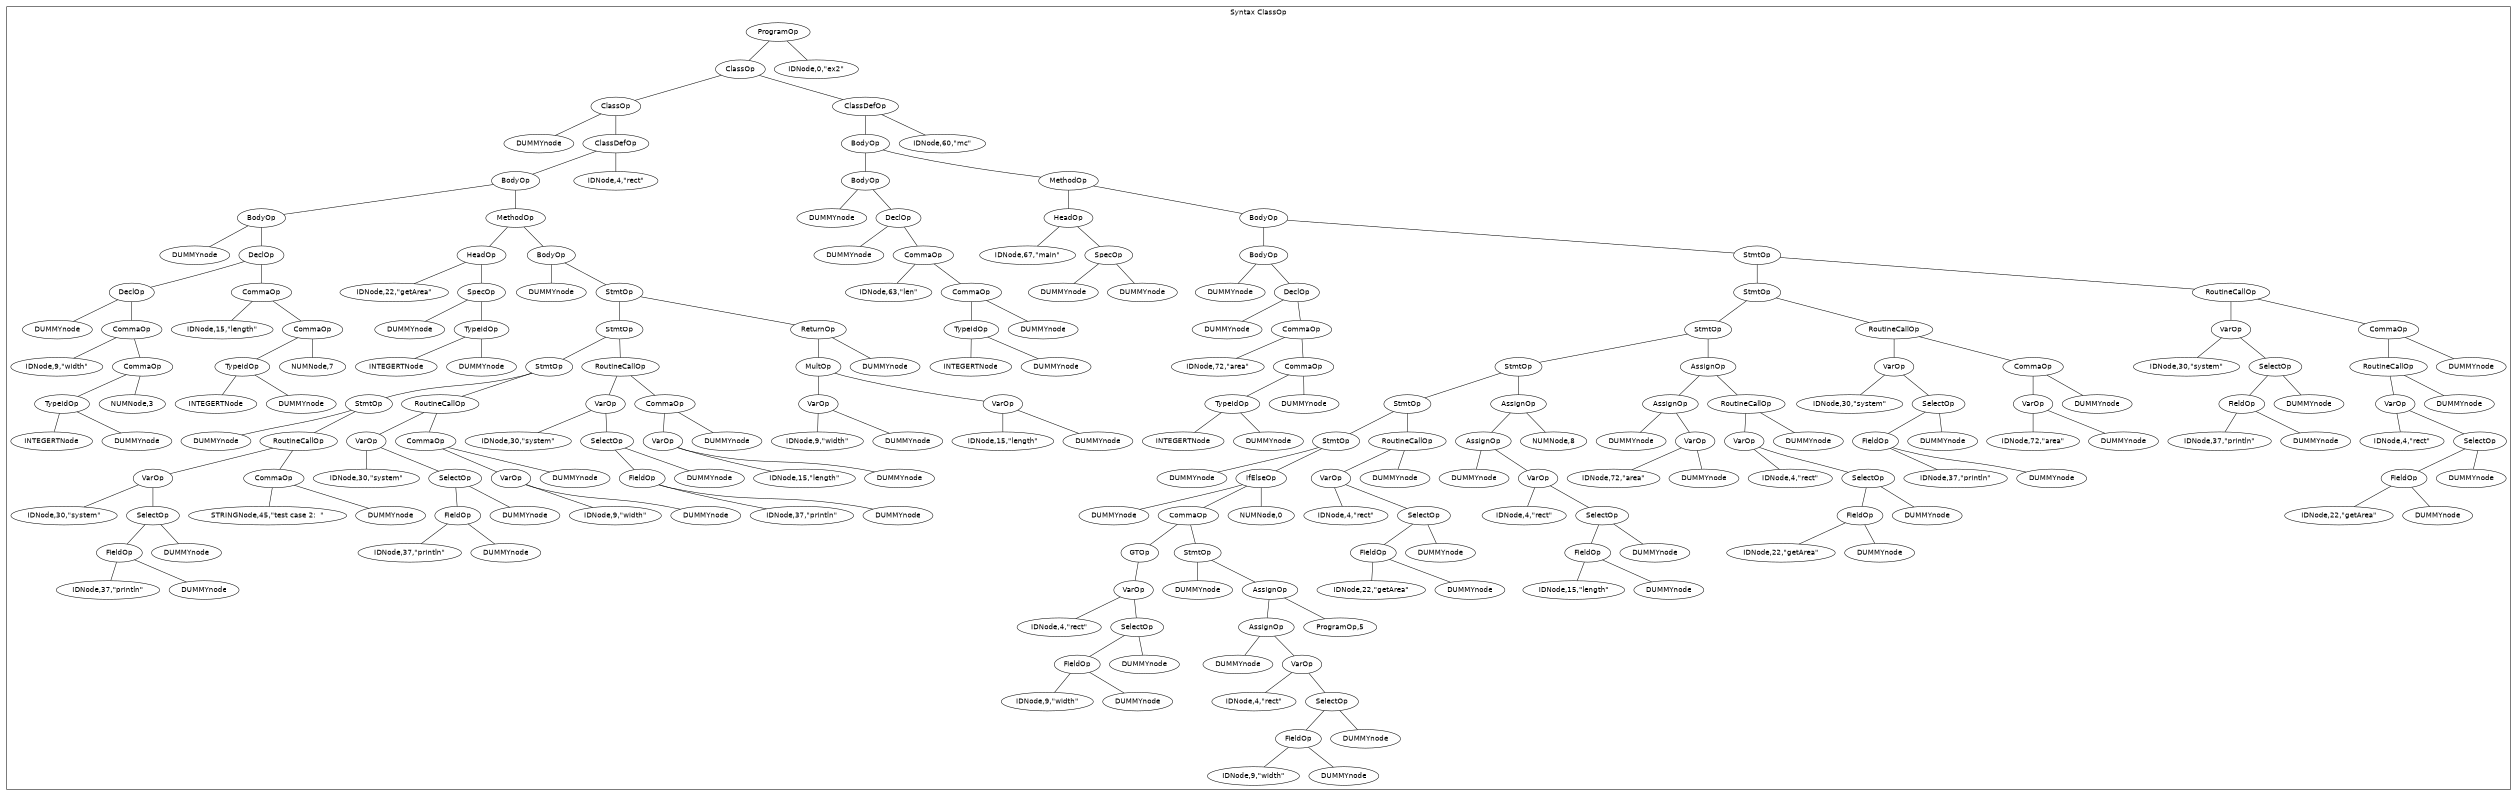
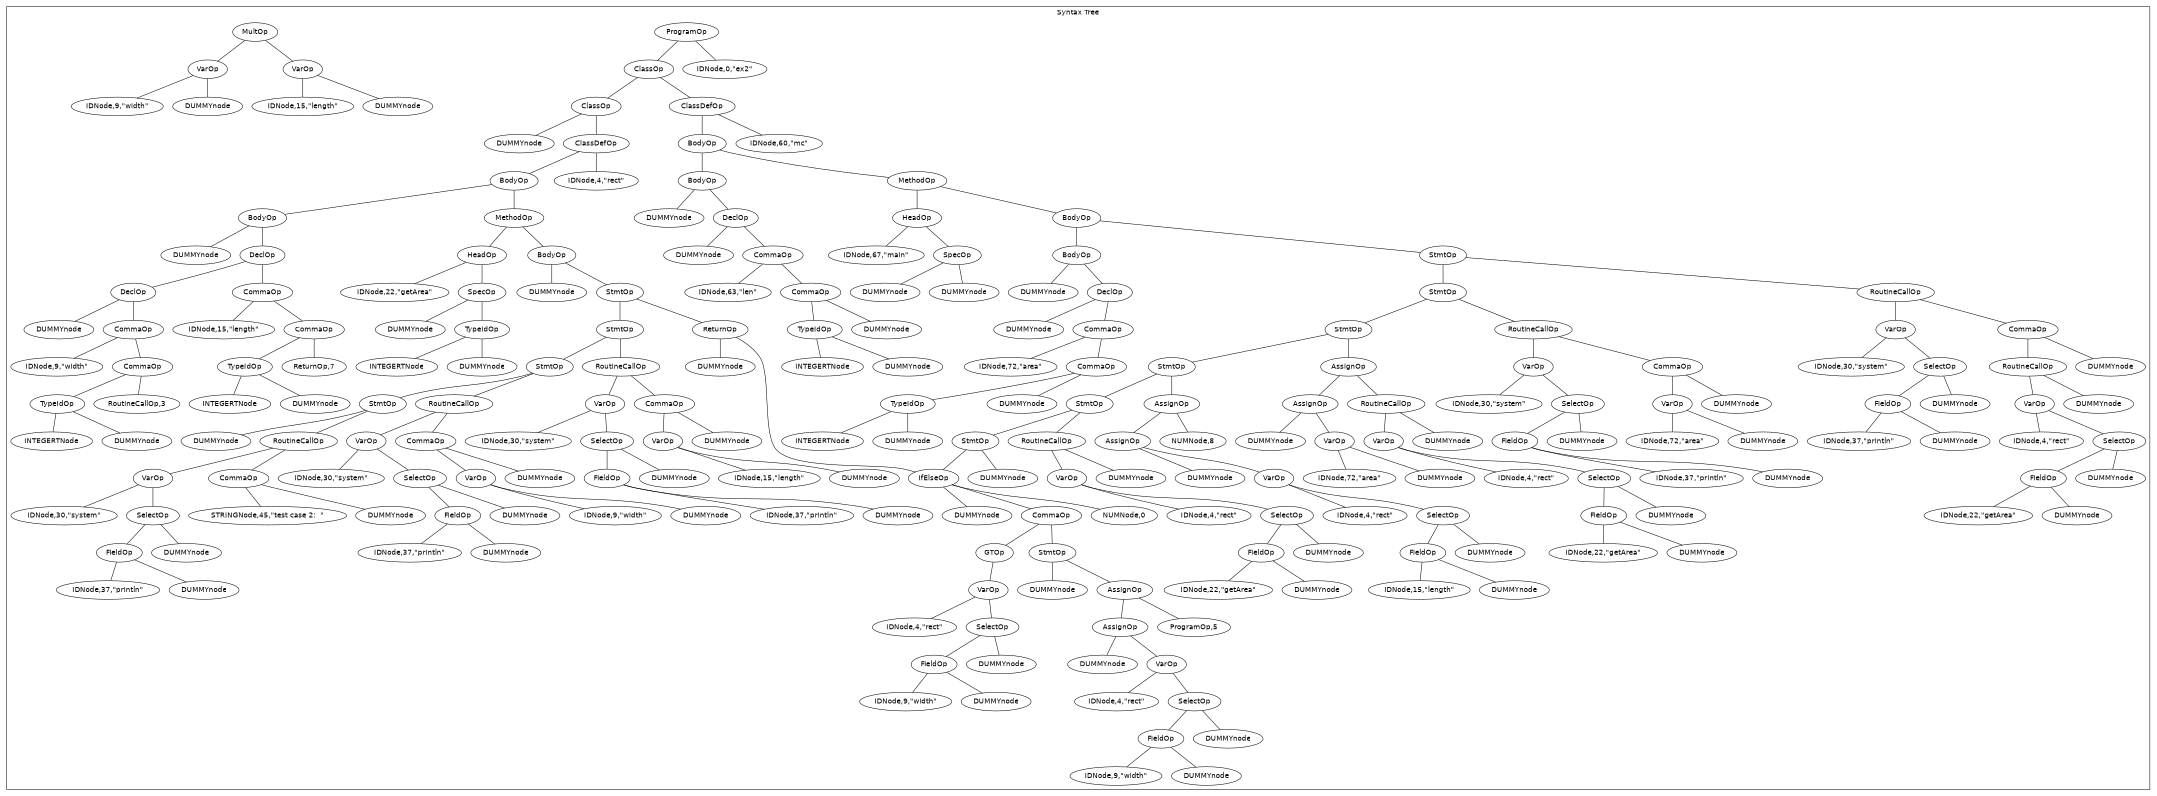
cluster "Syntax ClassOp": label "Syntax ClassOp" -> "Syntax Tree"
edge "ReturnOp" -- "MultOp": now "ReturnOp" -- "IfElseOp"
node "NUMNode,7": label "NUMNode,7" -> "ReturnOp,7"
node "NUMNode,3": label "NUMNode,3" -> "RoutineCallOp,3"
